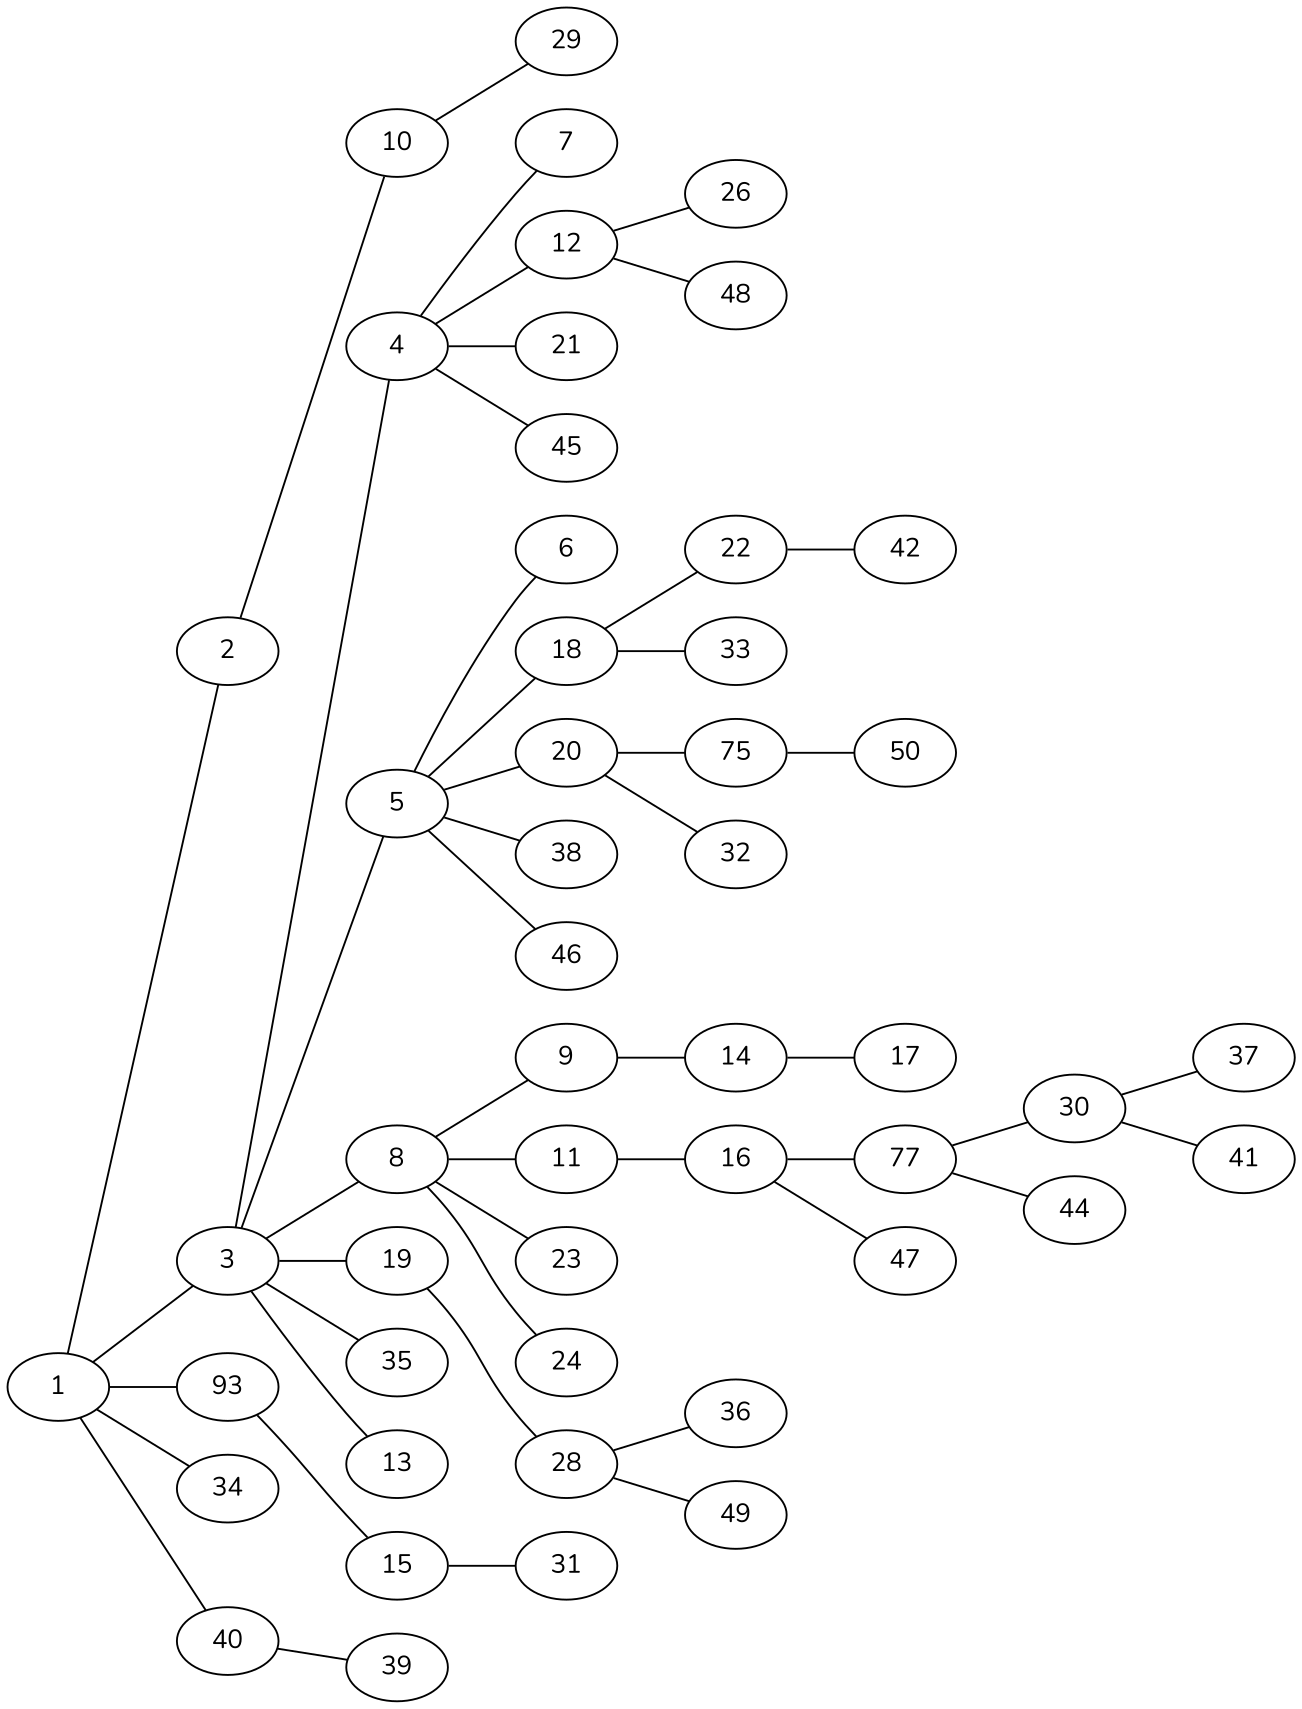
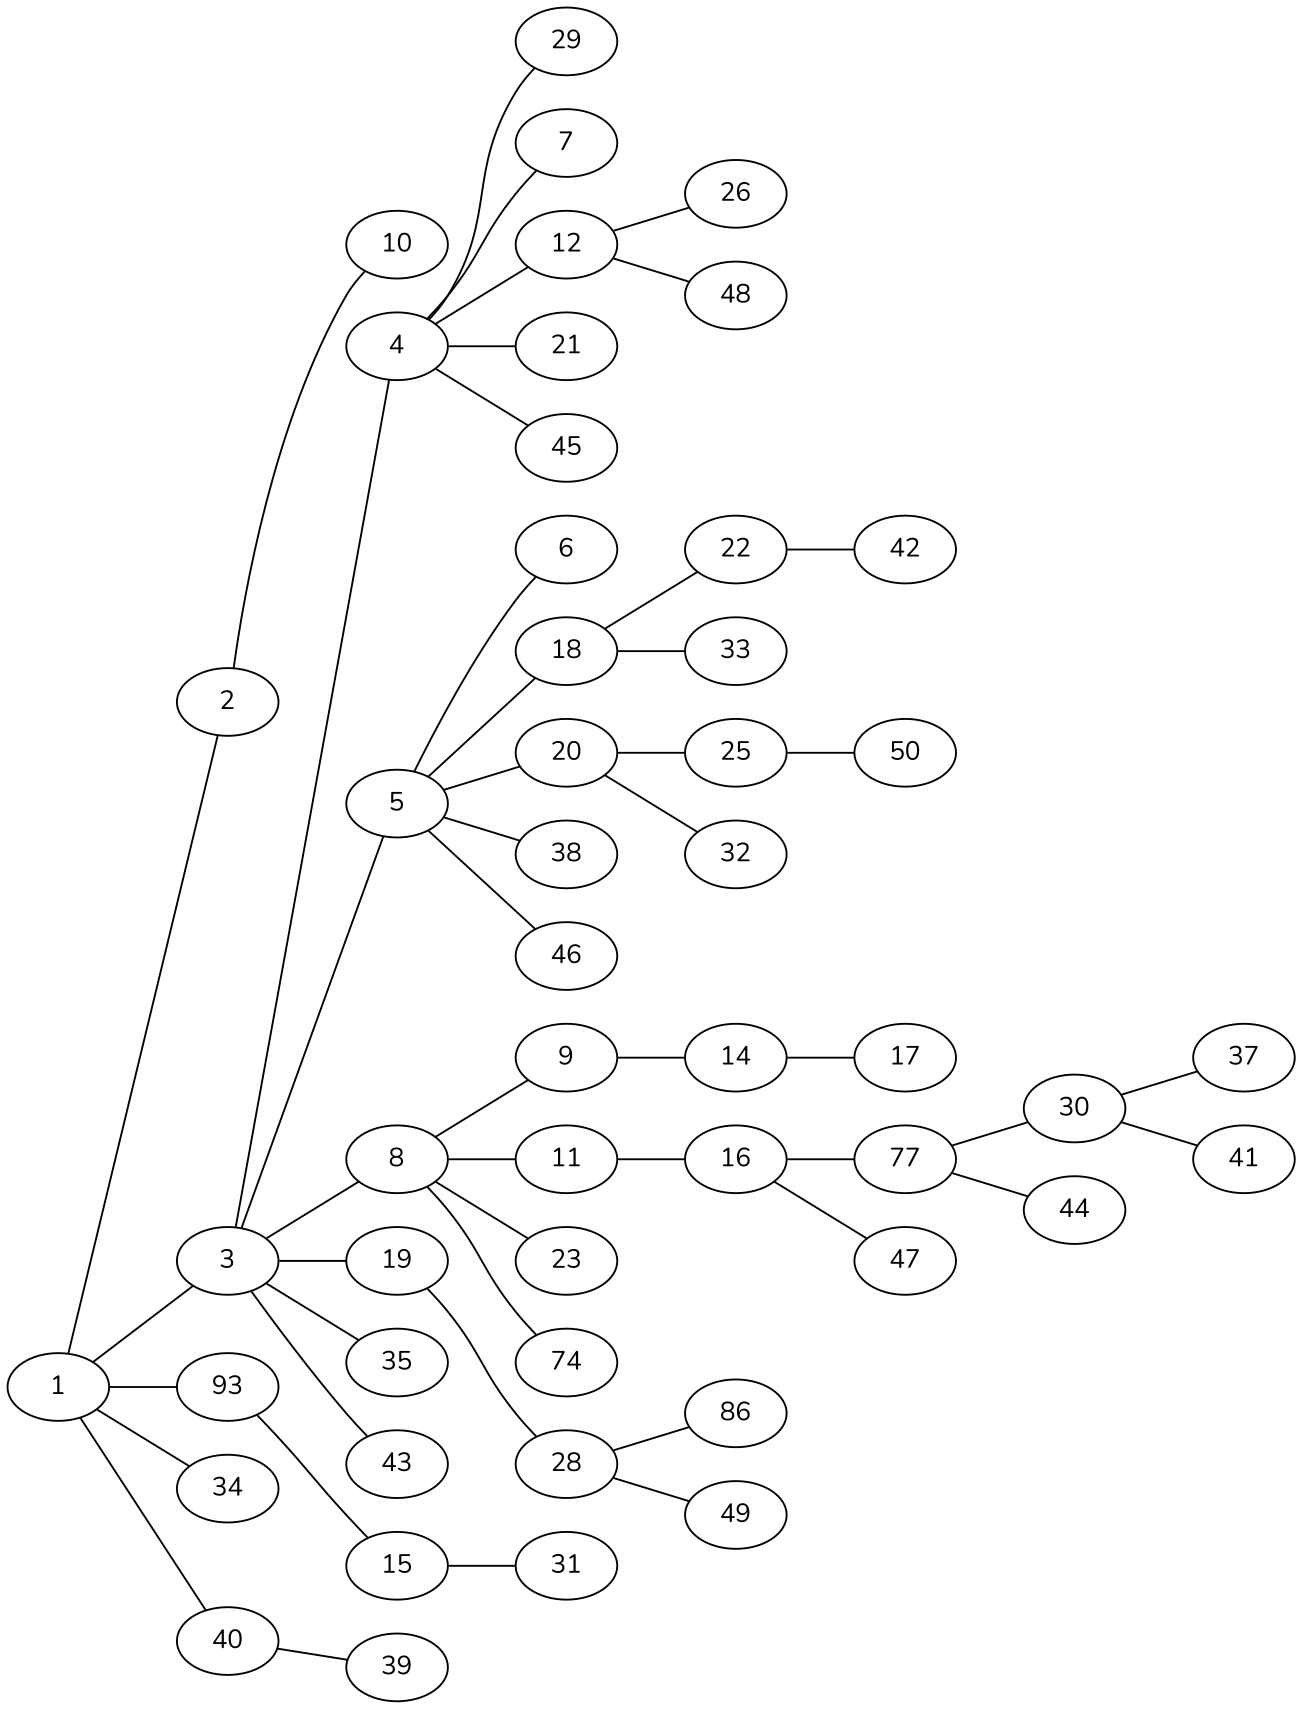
edge "29" -- "10": now "29" -- "4"
node "75": label "75" -> "25"
node "24": label "24" -> "74"
node "36": label "36" -> "86"
node "13": label "13" -> "43"
